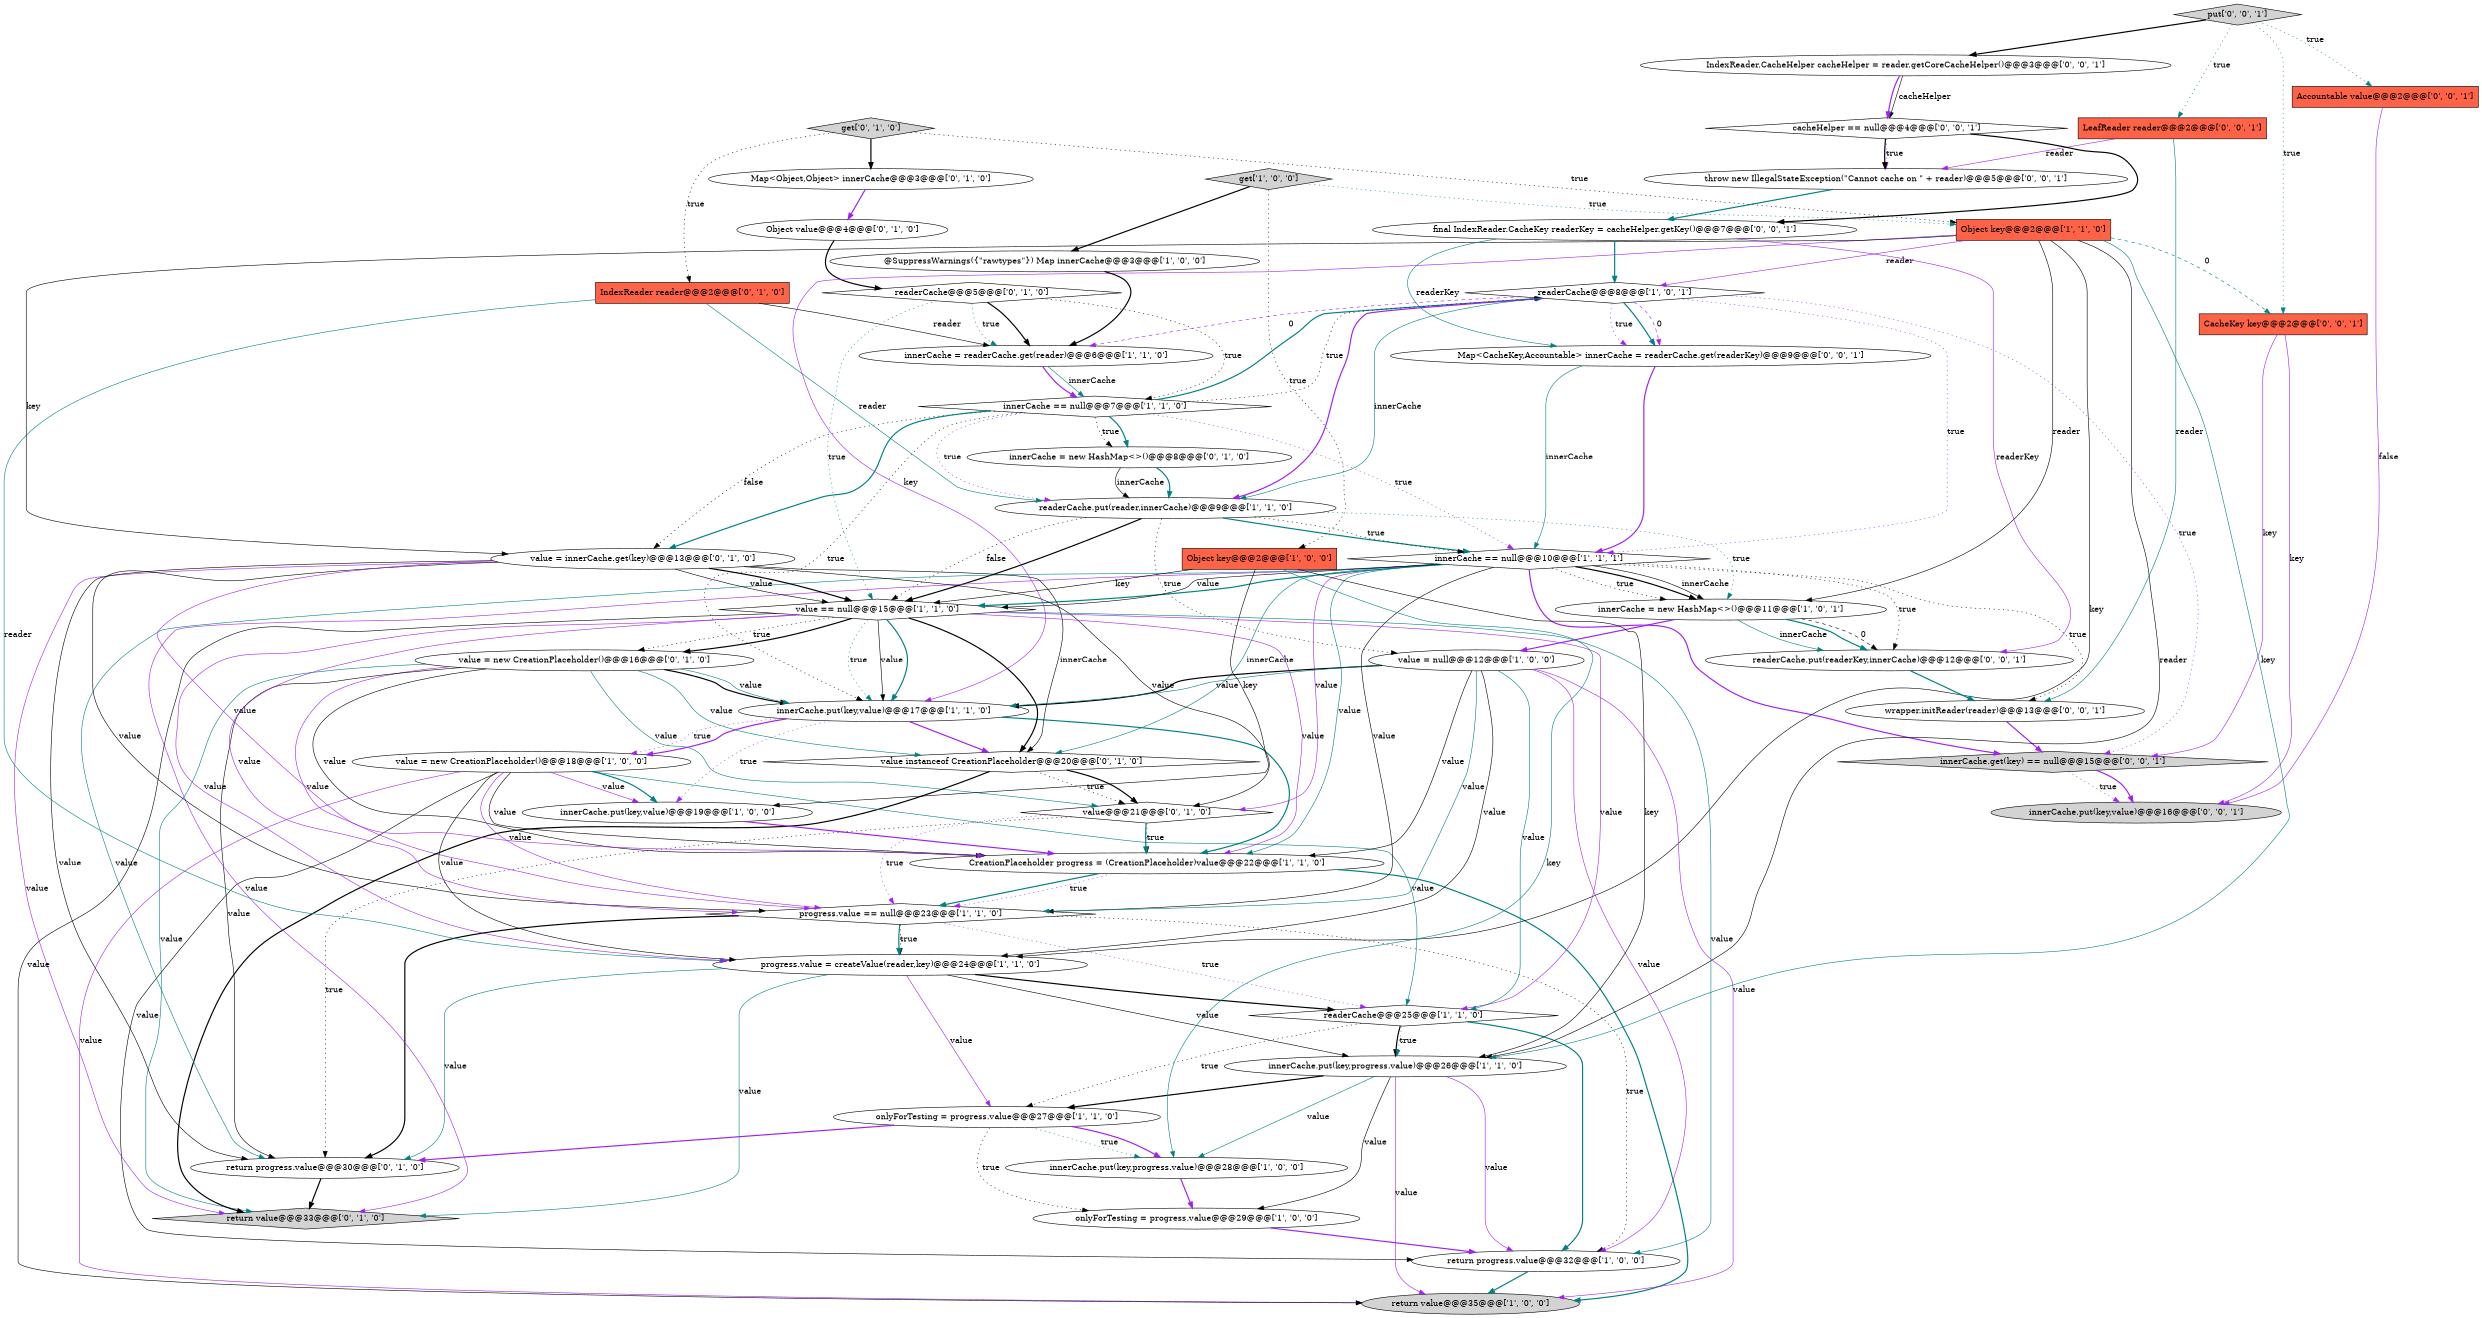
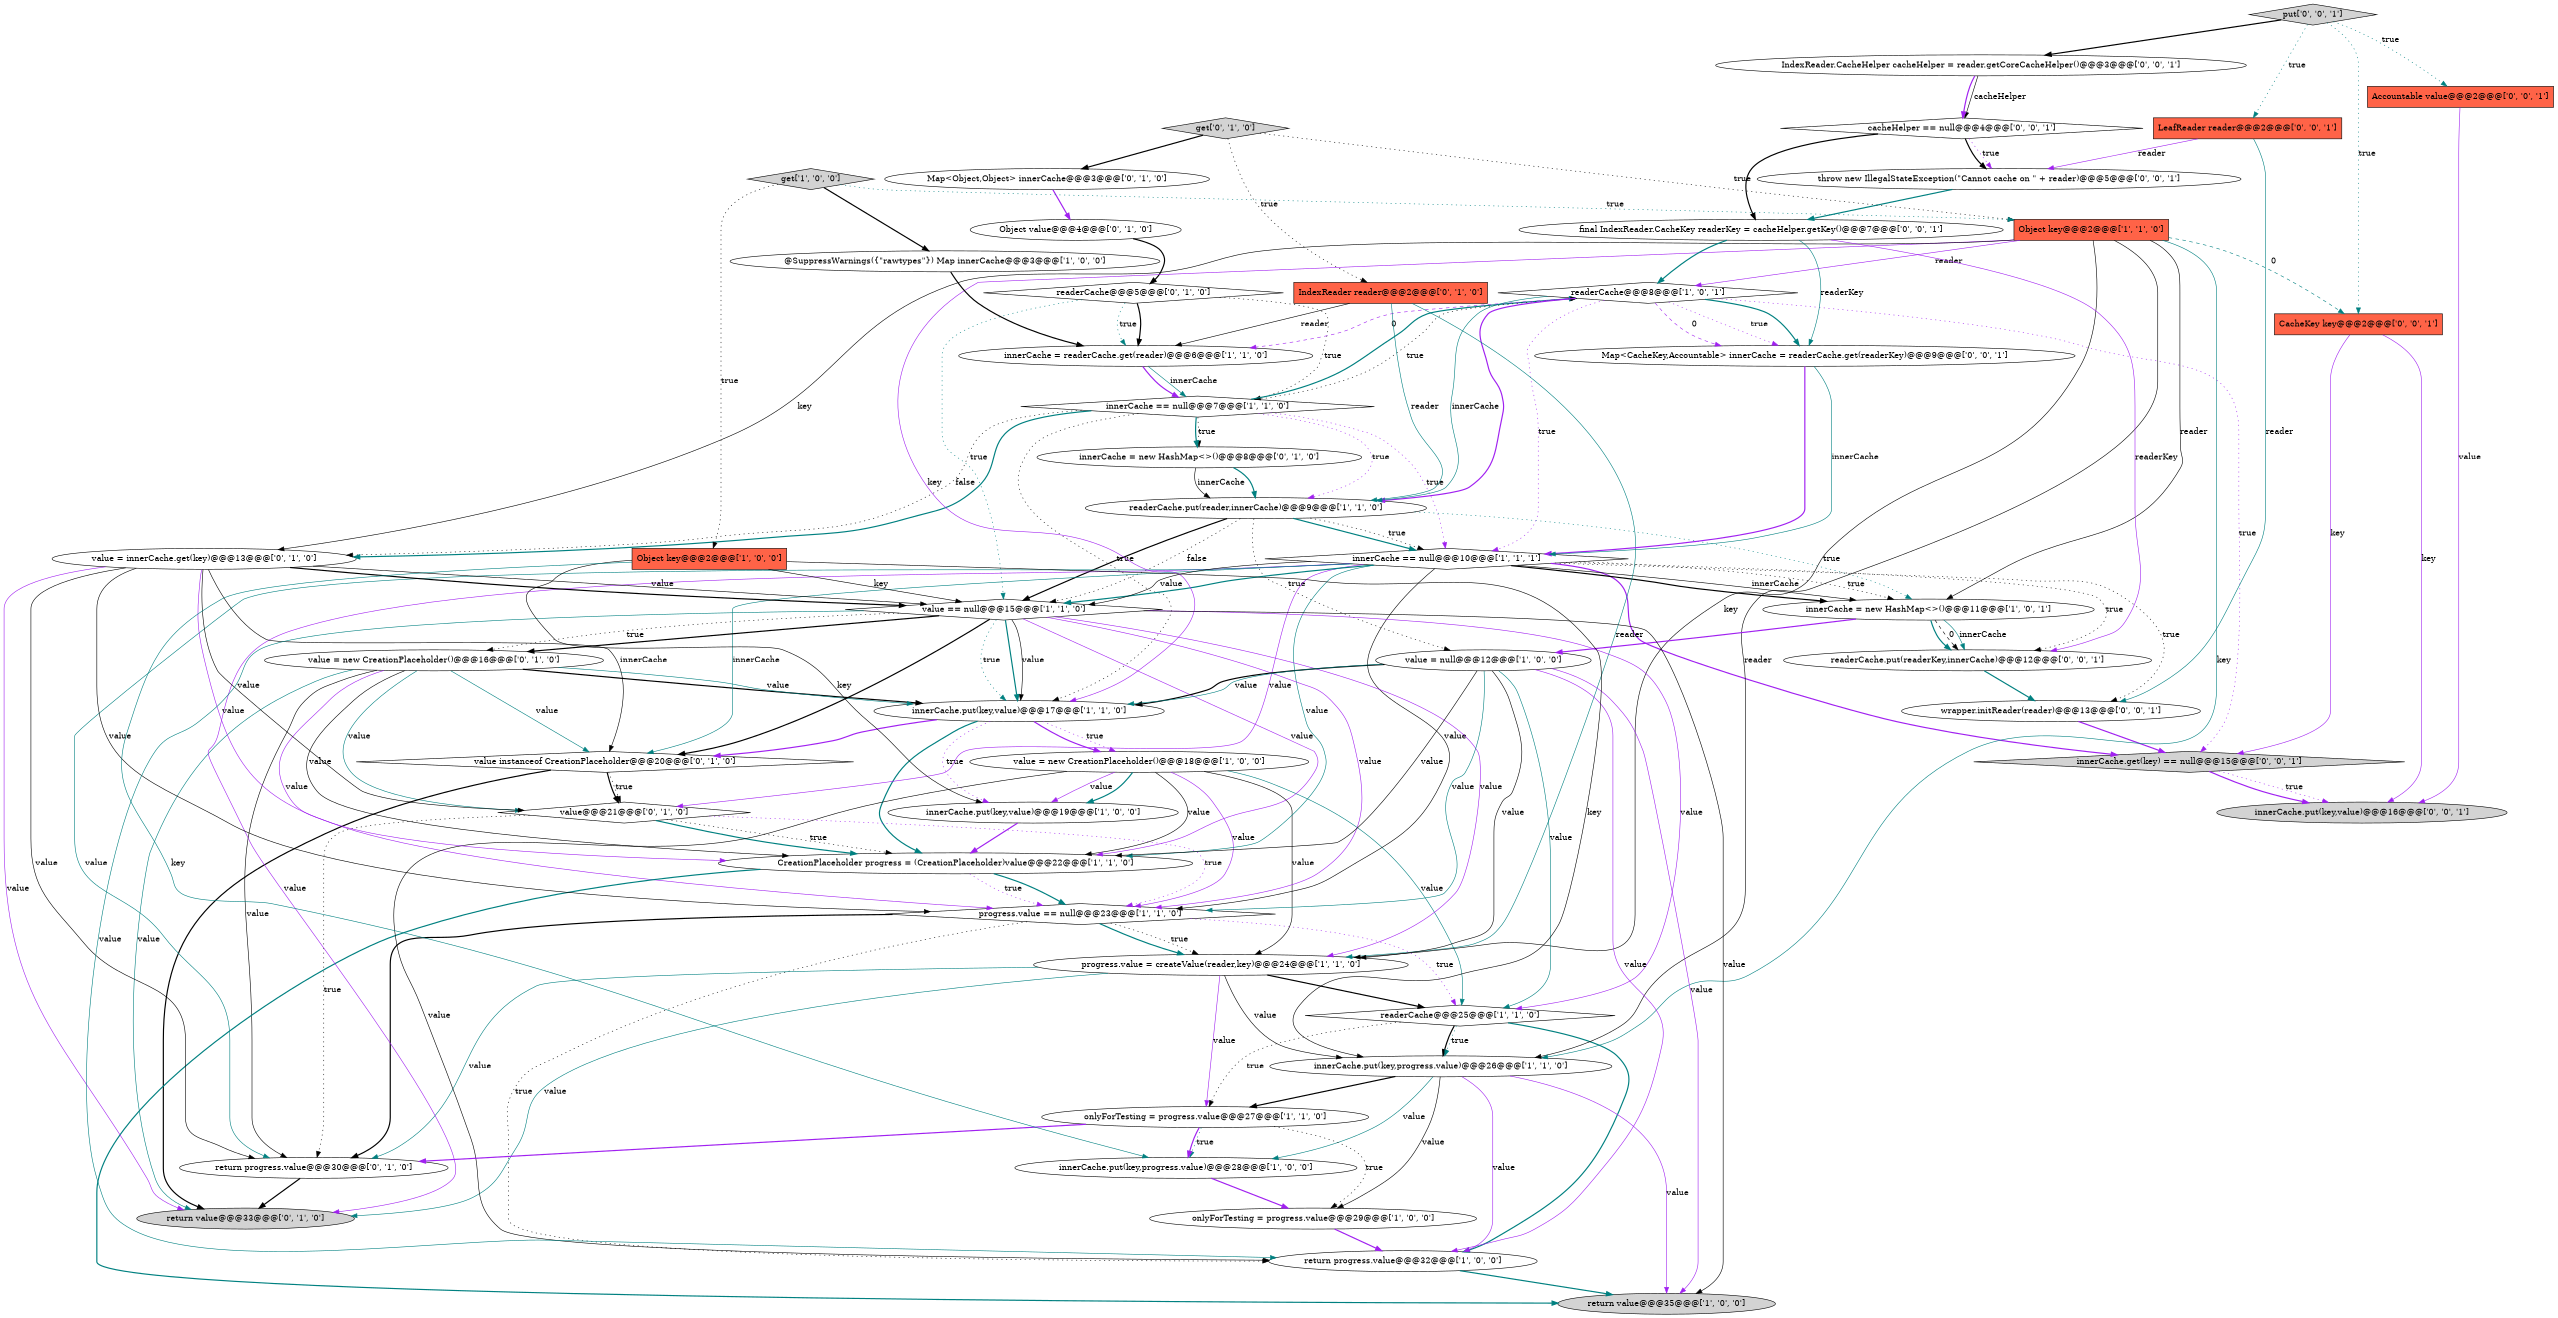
edge "Accountable value@@@2@@@['0', '0', '1']" -> "innerCache.put(key,value)@@@16@@@['0', '0', '1']": label "false" -> "value"
node "return value@@@33@@@['0', '1', '0']": shape diamond -> ellipse
edge "value = new CreationPlaceholder()@@@18@@@['1', '0', '0']" -> "return value@@@35@@@['1', '0', '0']": removed, label "value"
